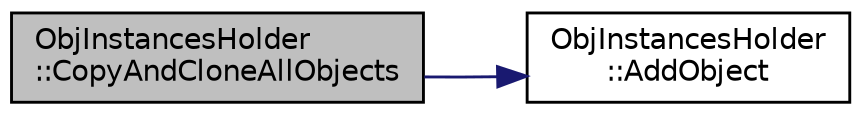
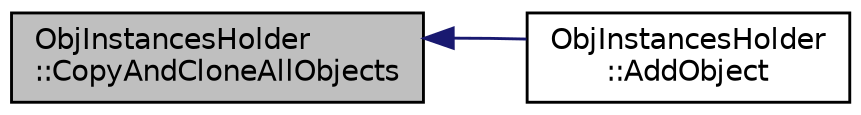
edge "ObjInstancesHolder ::CopyAndCloneAllObjects" -> "ObjInstancesHolder ::AddObject": reversed
